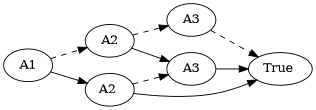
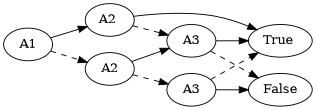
node "False": added
